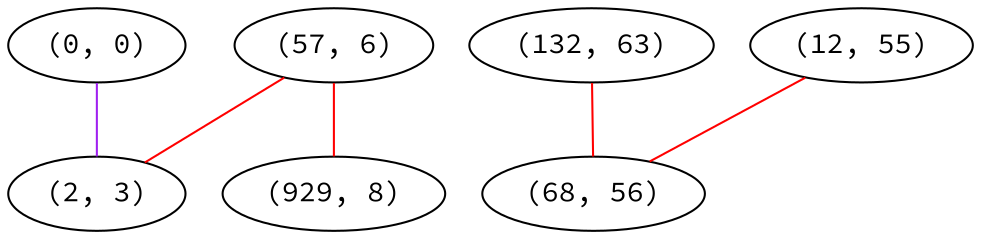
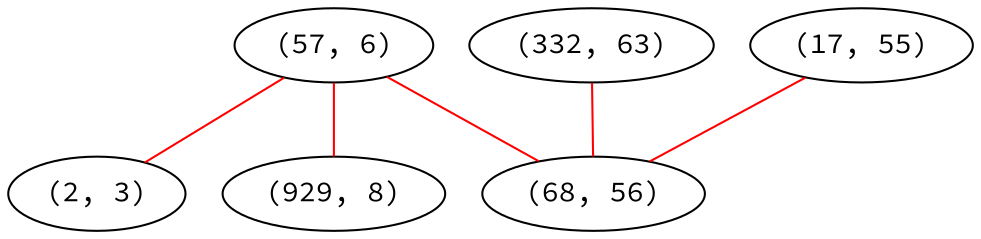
node "(0, 0)": removed
node "(132, 63)": label "(132, 63)" -> "(332, 63)"
node "(12, 55)": label "(12, 55)" -> "(17, 55)"
edge "(57, 6)" -- "(68, 56)": added
